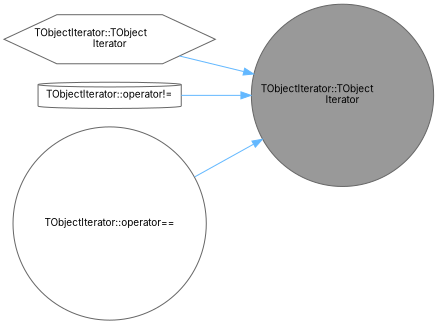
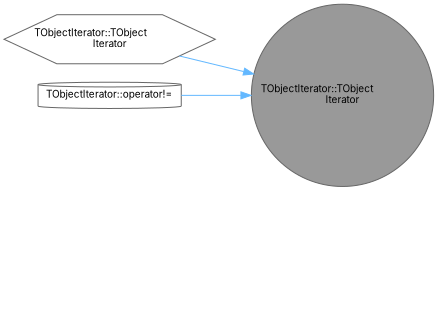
node "TObjectIterator::operator==": removed
